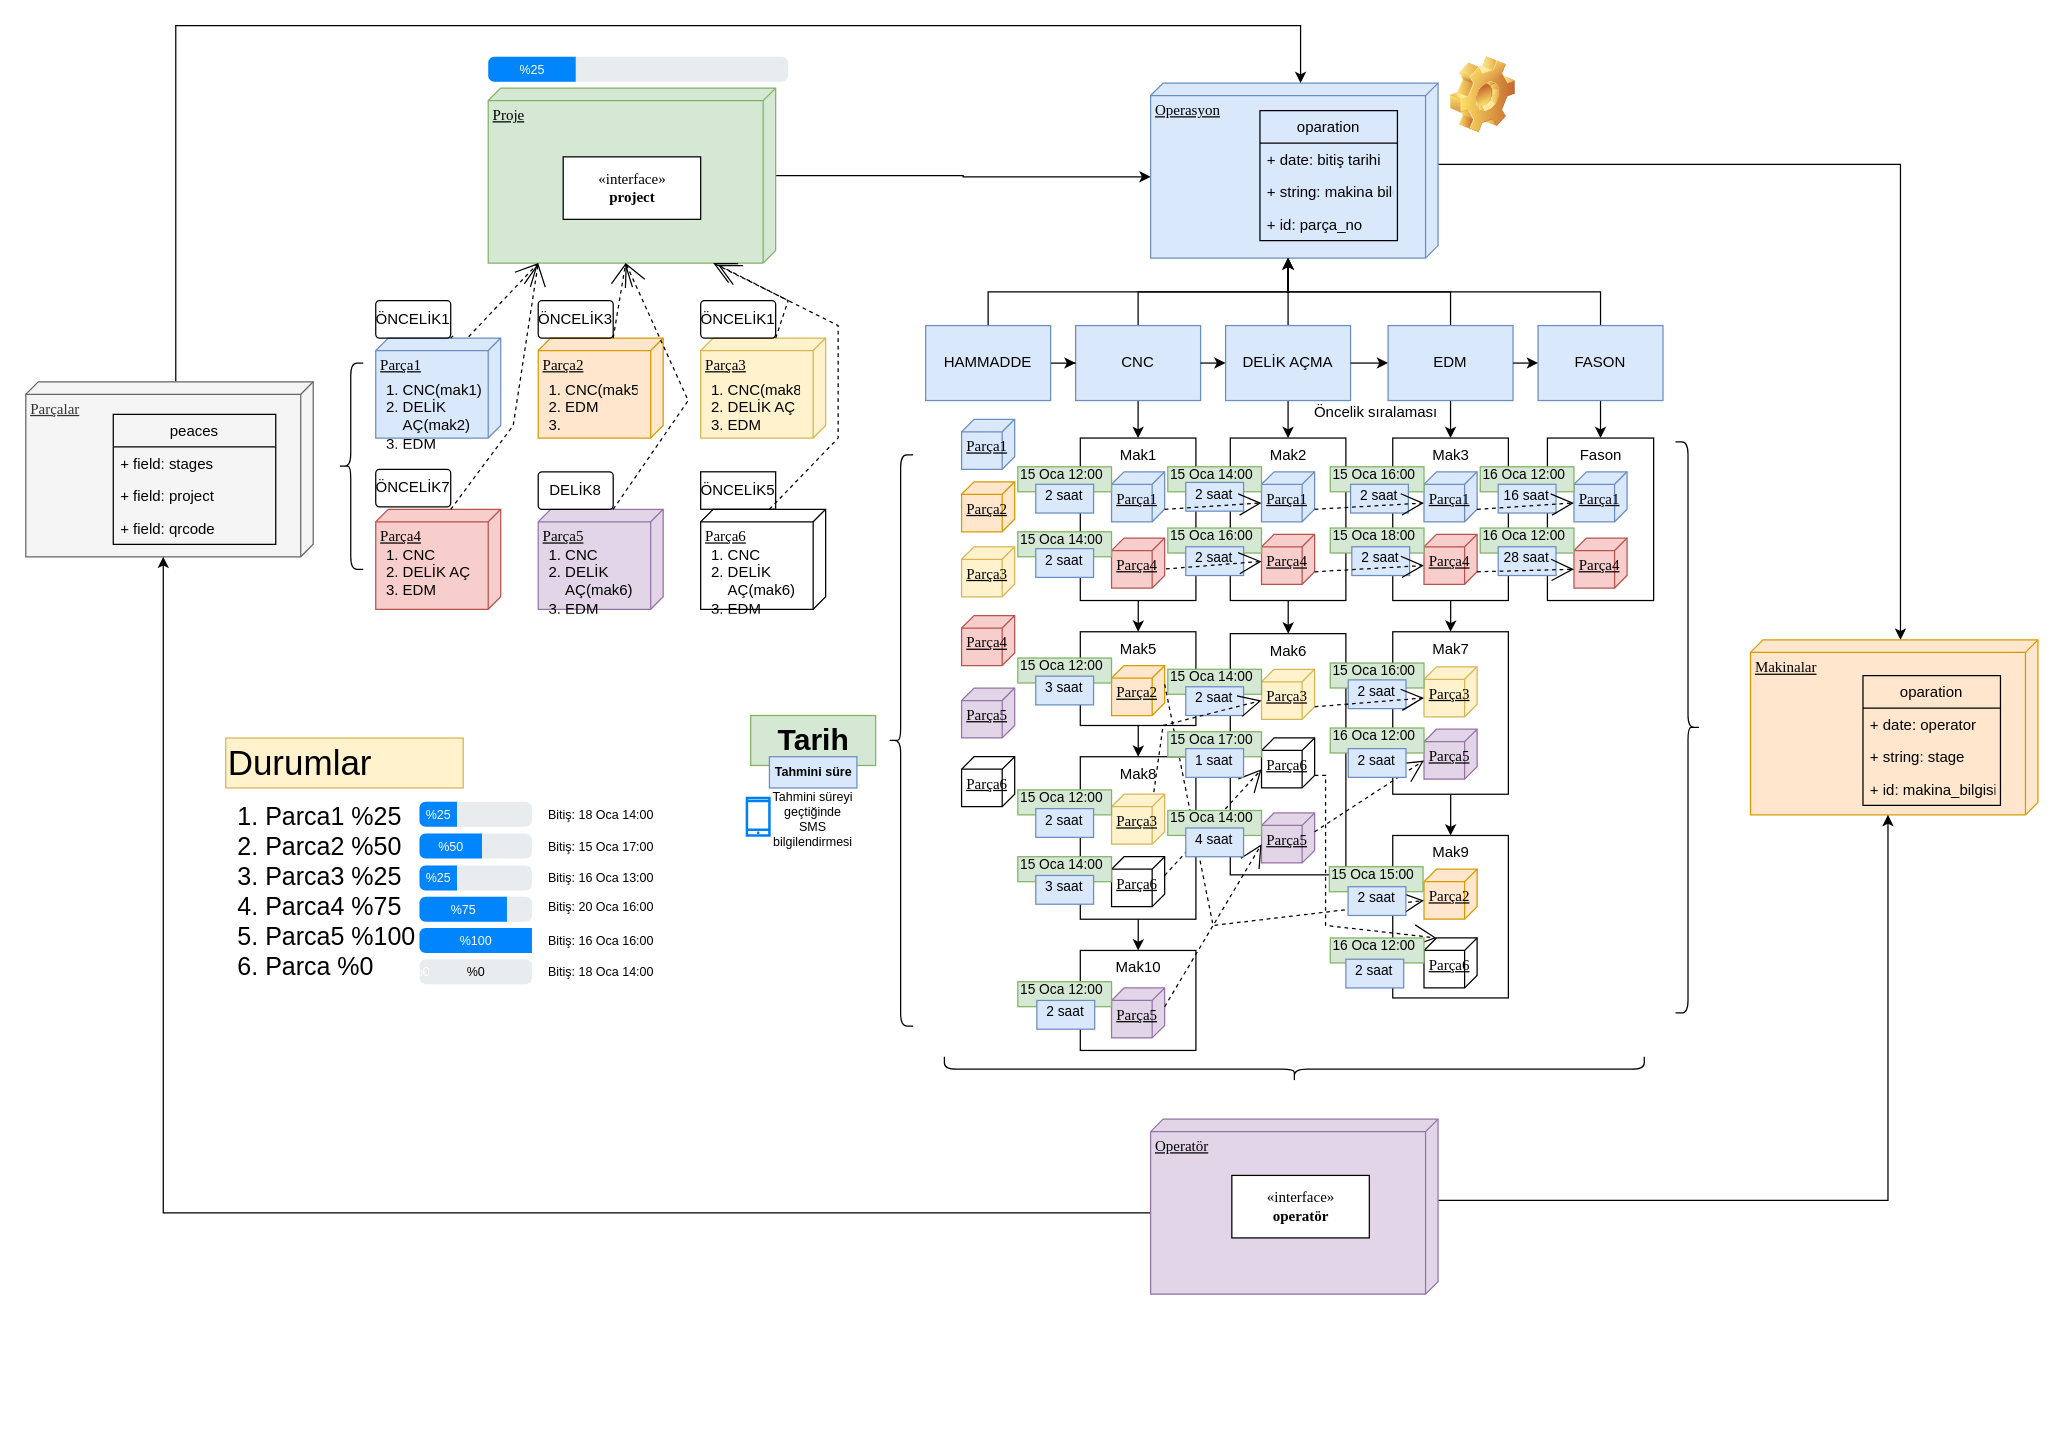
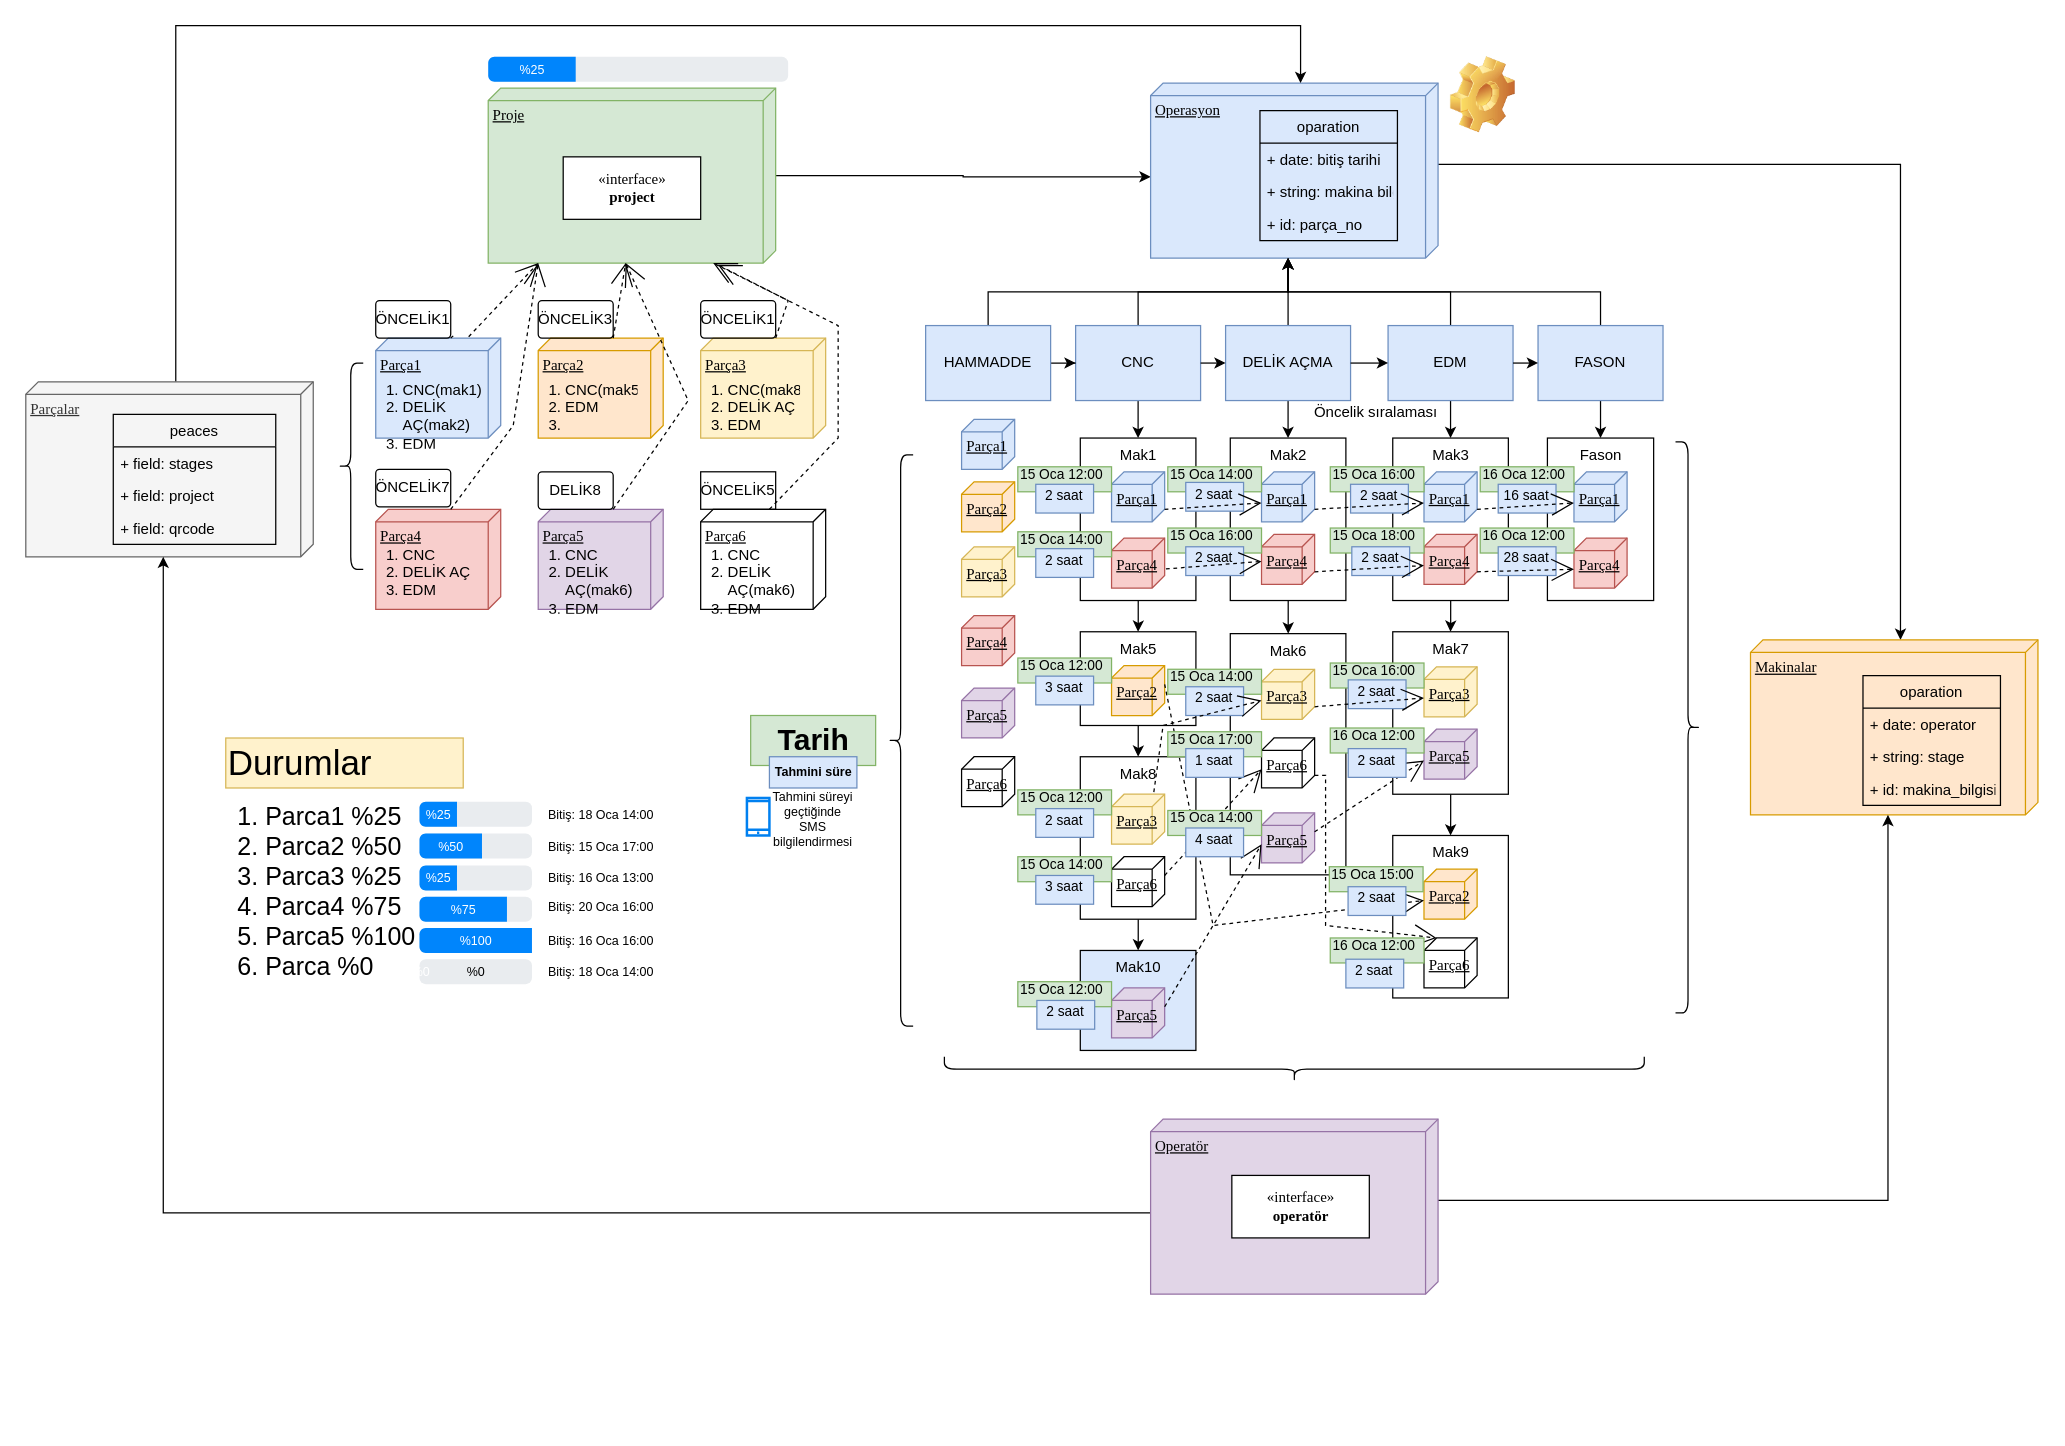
node "Mak10": fillcolor #ffffff -> #dae8fc
